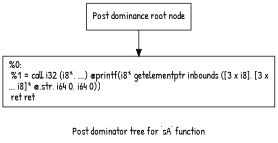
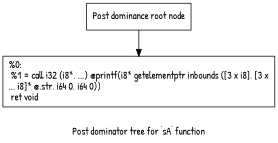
node "%0:": text "ret ret" -> "ret void"
